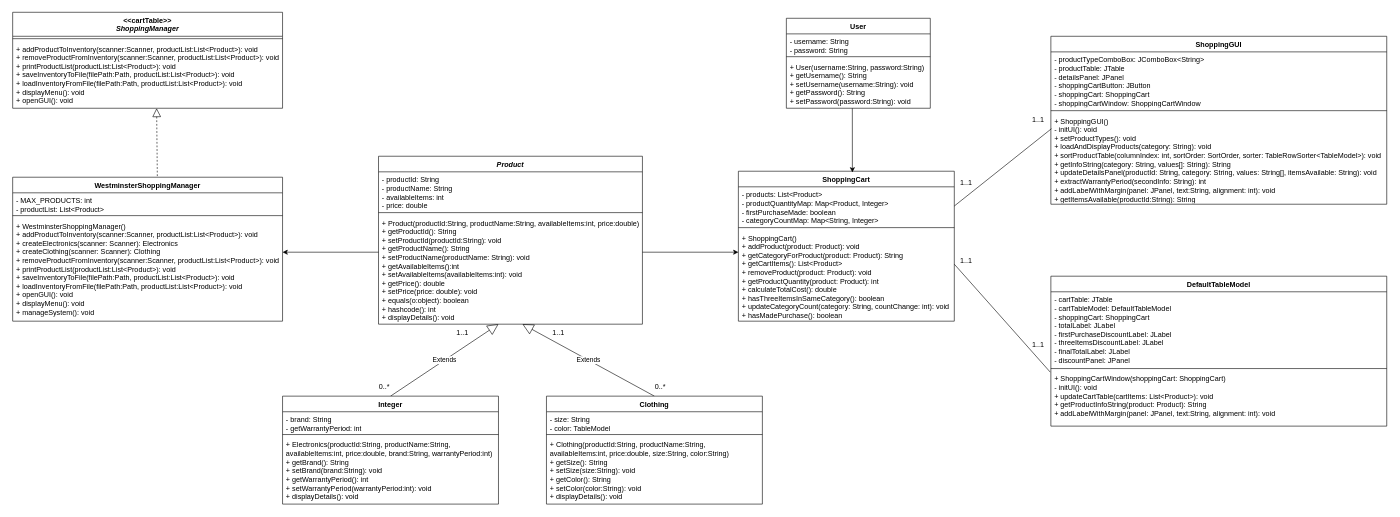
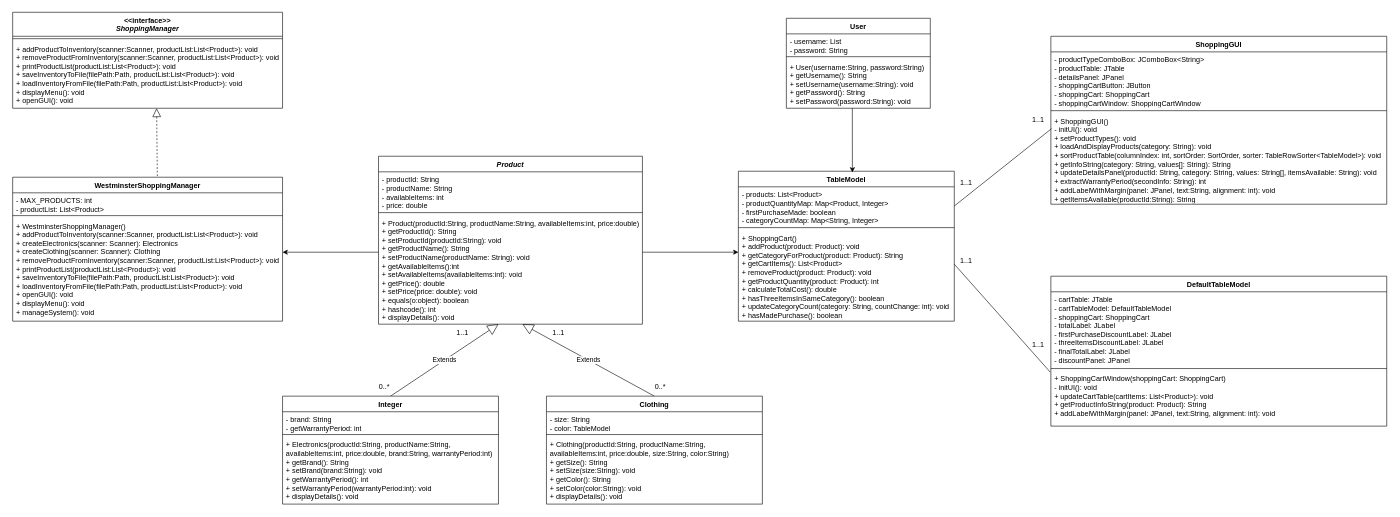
node "<<cartTable>> ShoppingManager": label "<<cartTable>> ShoppingManager" -> "<<interface>> ShoppingManager"
node "- username: String - password: String": label "- username: String - password: String" -> "- username: List - password: String"
node "ShoppingCart": label "ShoppingCart" -> "TableModel"
